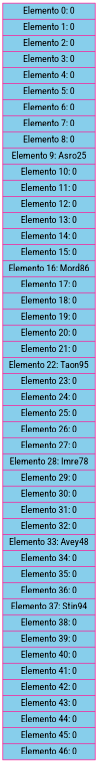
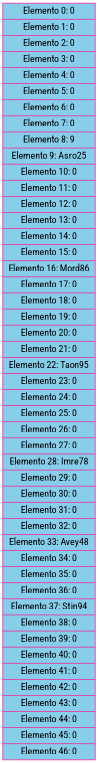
node "Elemento 0: 0": text "Elemento 8: 0" -> "Elemento 8: 9"
